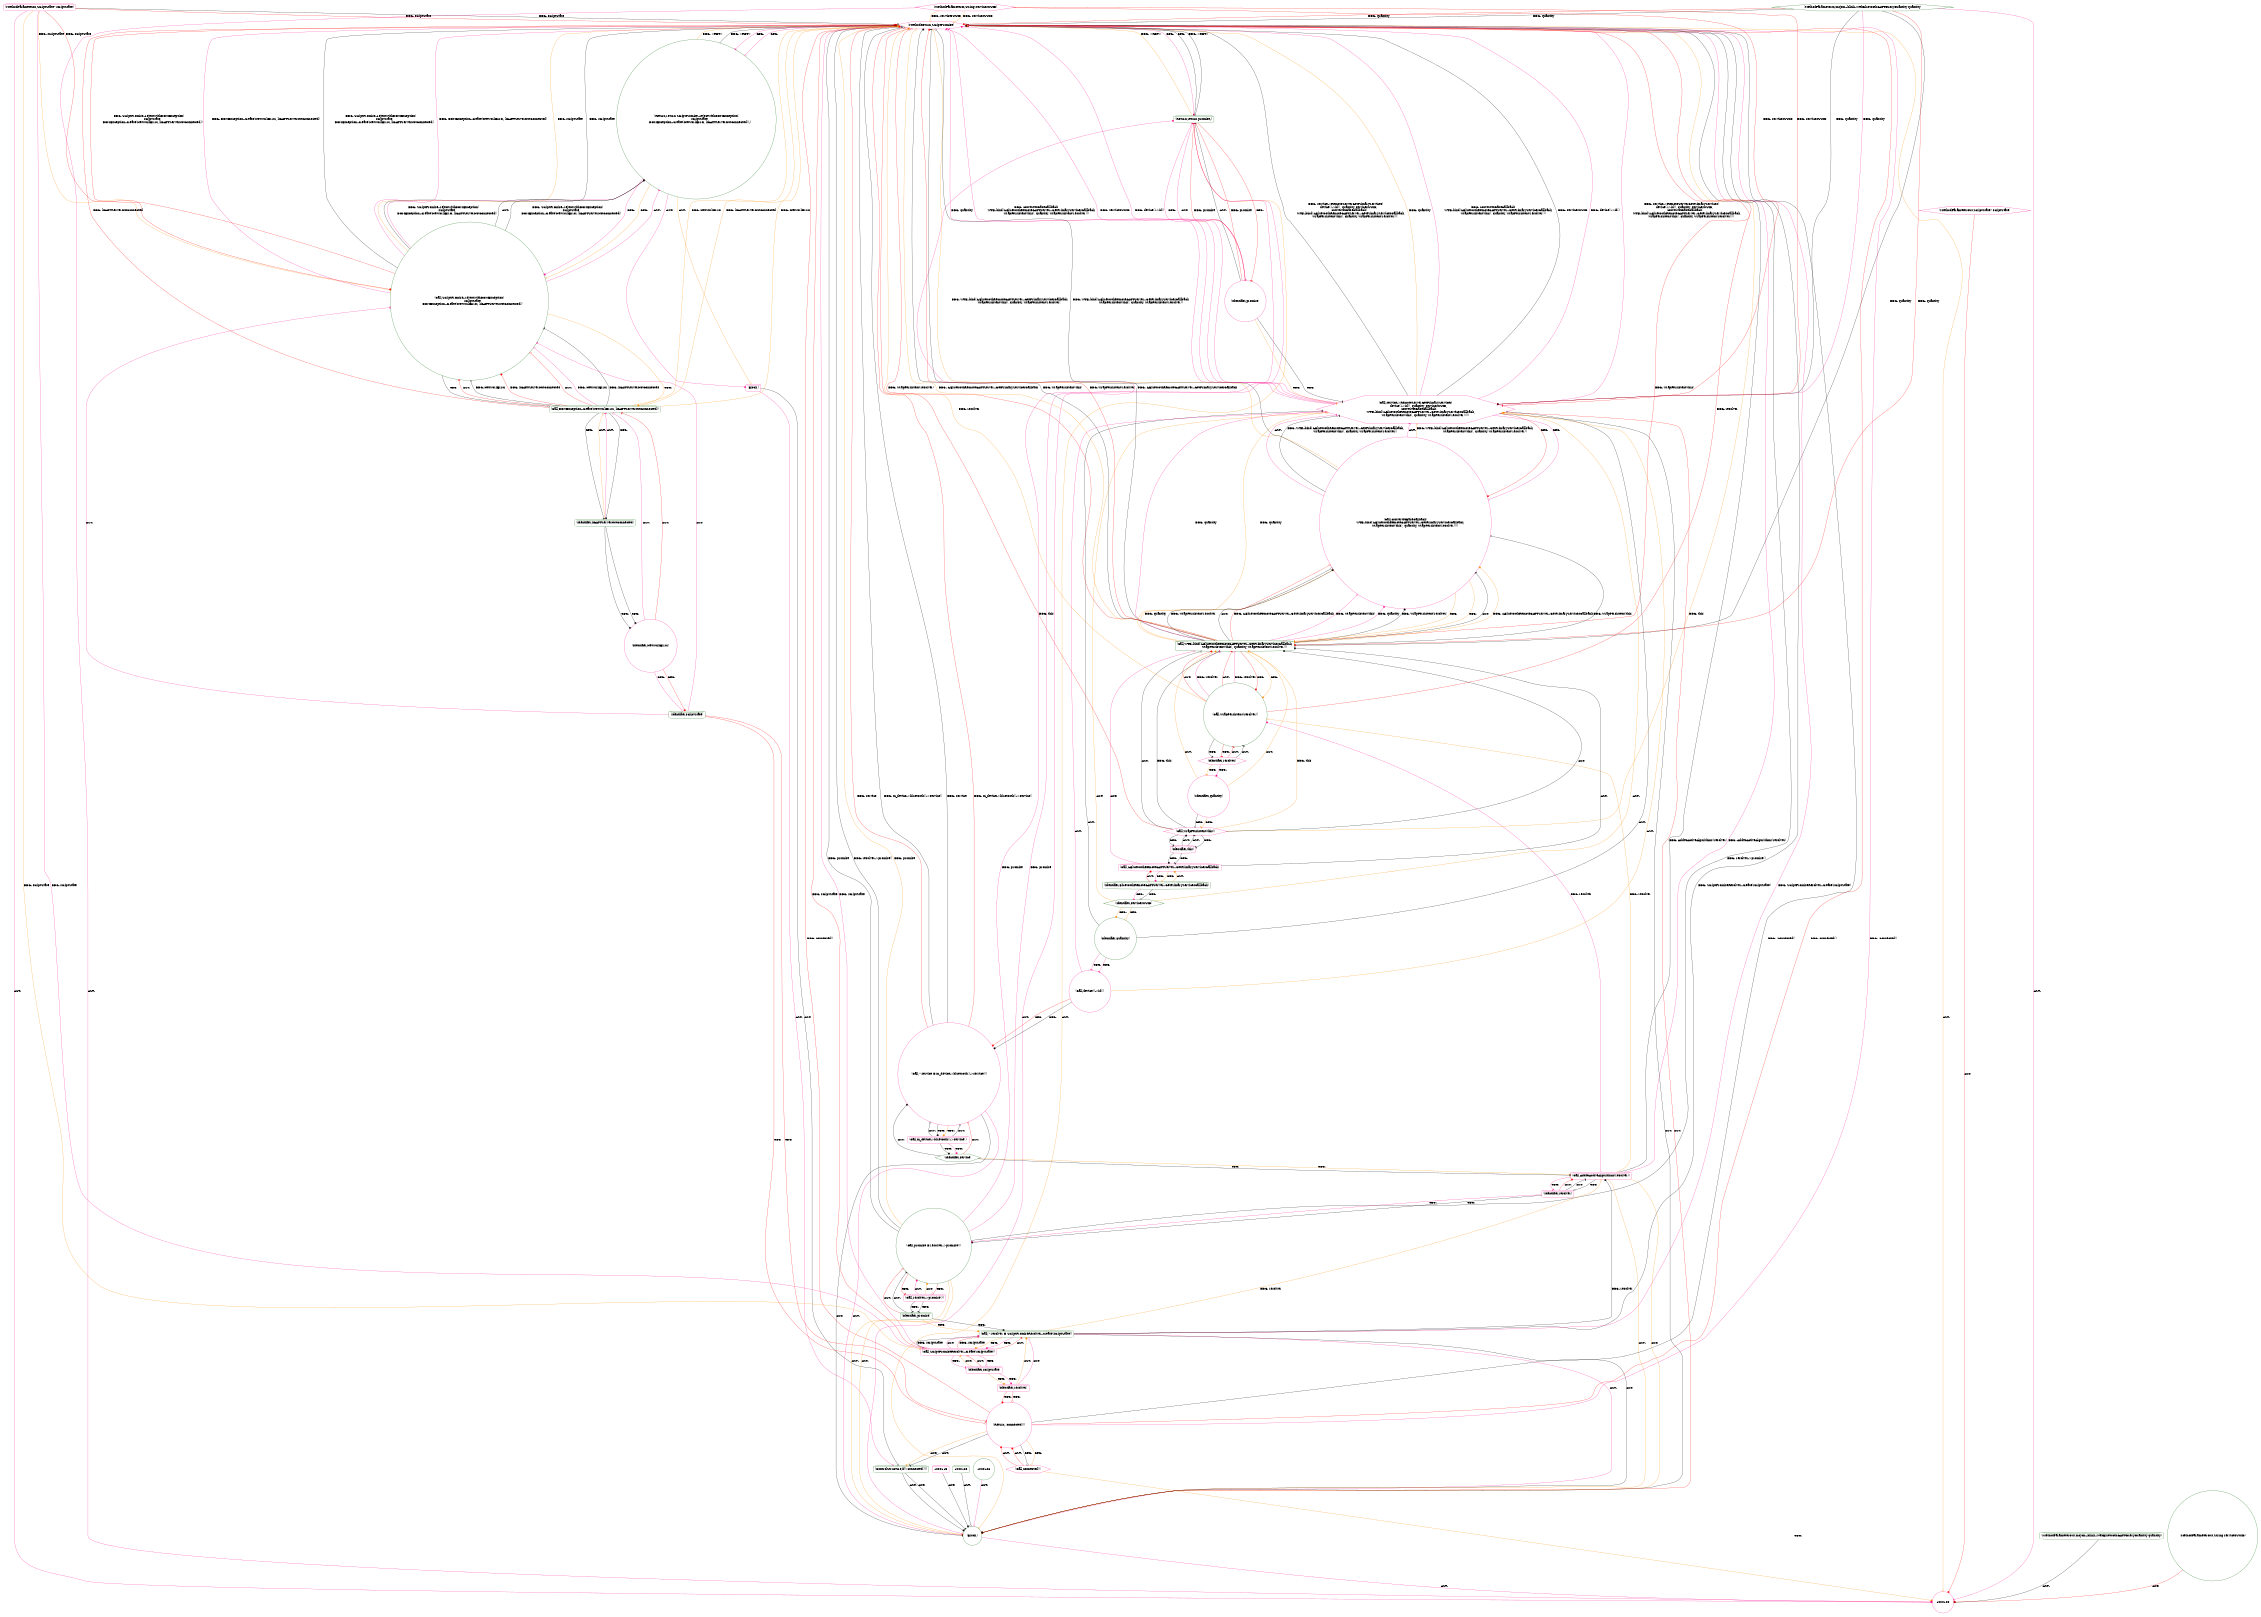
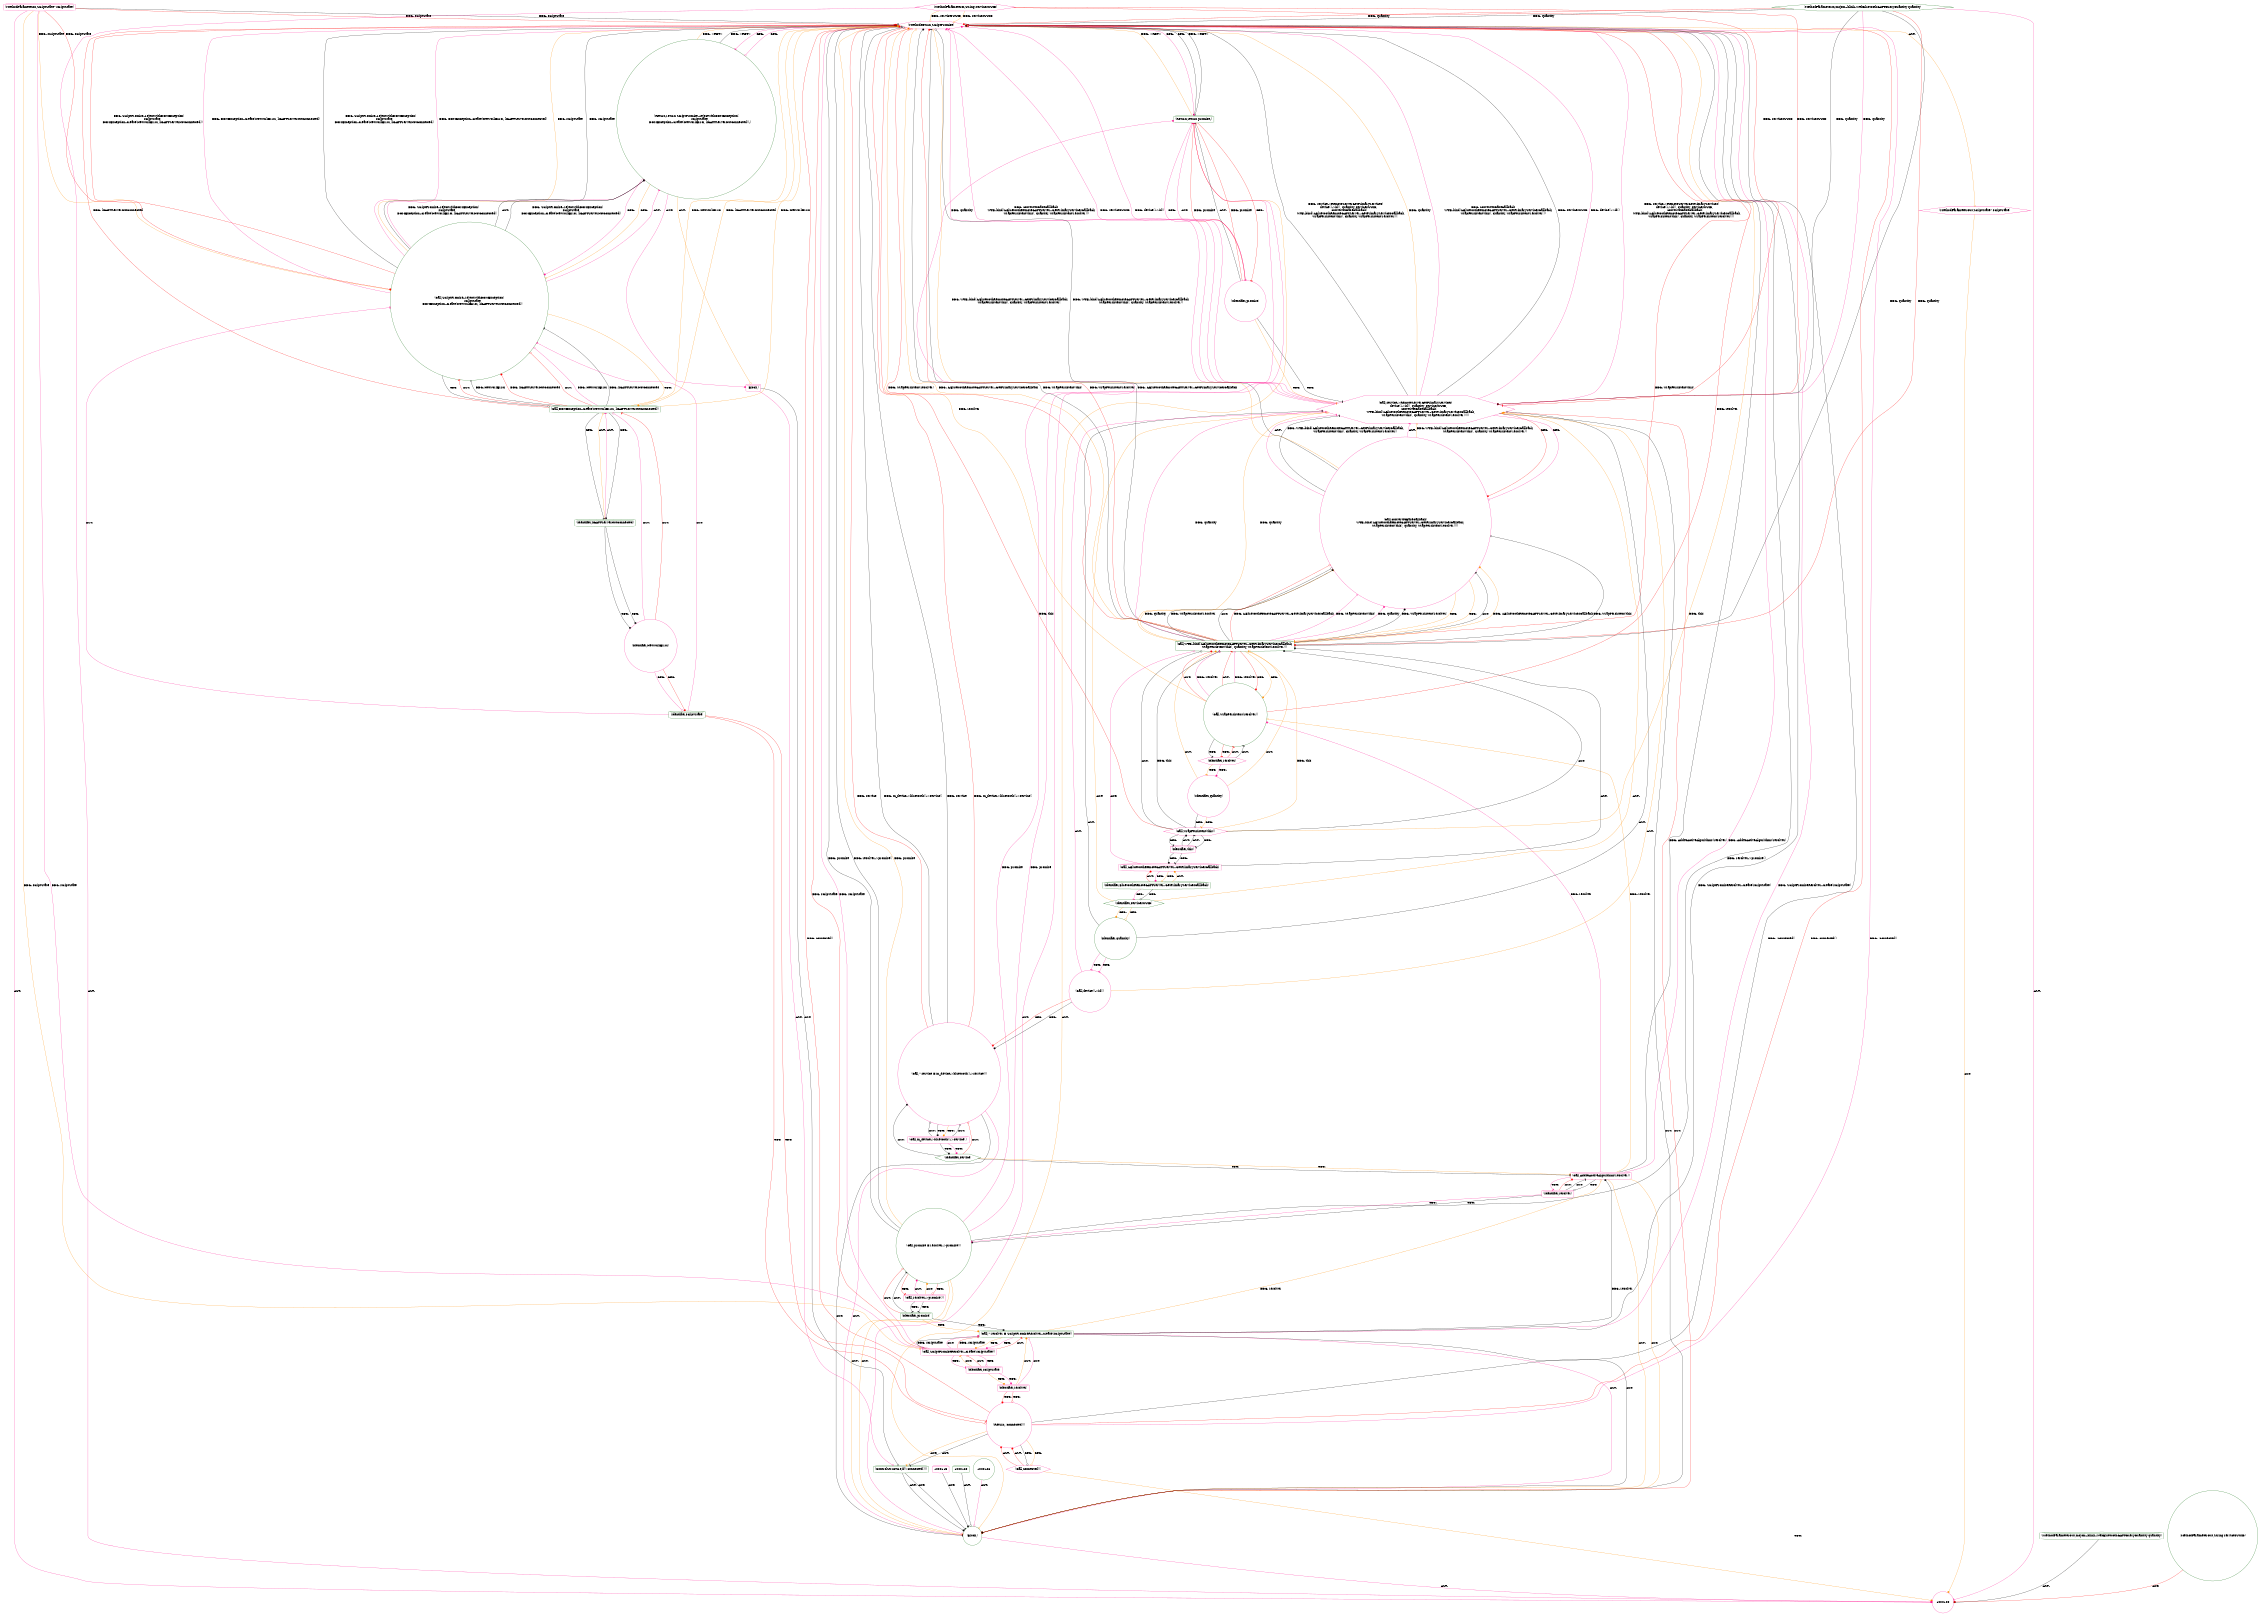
edge "(MethodReturn,ScriptPromise)" -> "1000100": now "(MethodReturn,ScriptPromise)" -> "(MethodParameterOut,ScriptState* scriptState)"
edge "(MethodParameterOut,ScriptState* scriptState)" -> "1000100": color red -> darkorange
